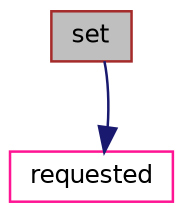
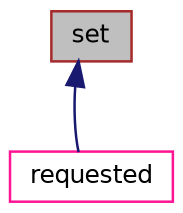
edge "set" -> "requested": reversed
